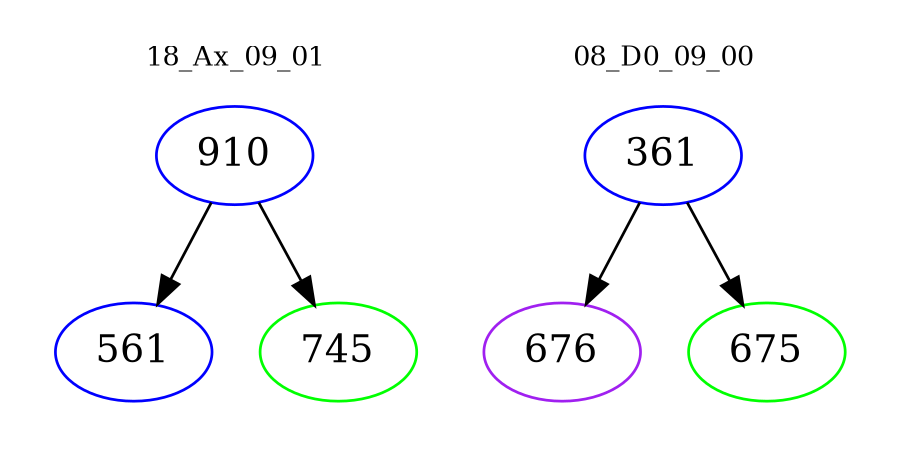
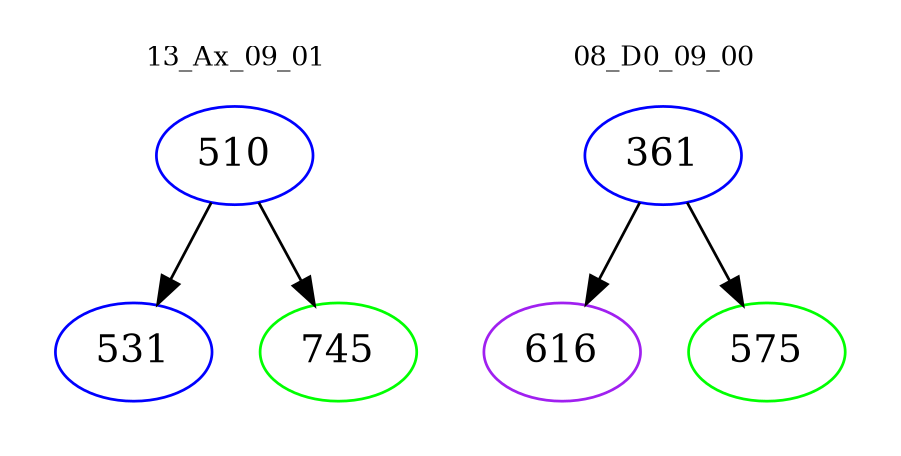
cluster "18_Ax_09_01": label "18_Ax_09_01" -> "13_Ax_09_01"
node "910": label "910" -> "510"
node "561": label "561" -> "531"
node "676": label "676" -> "616"
node "675": label "675" -> "575"
